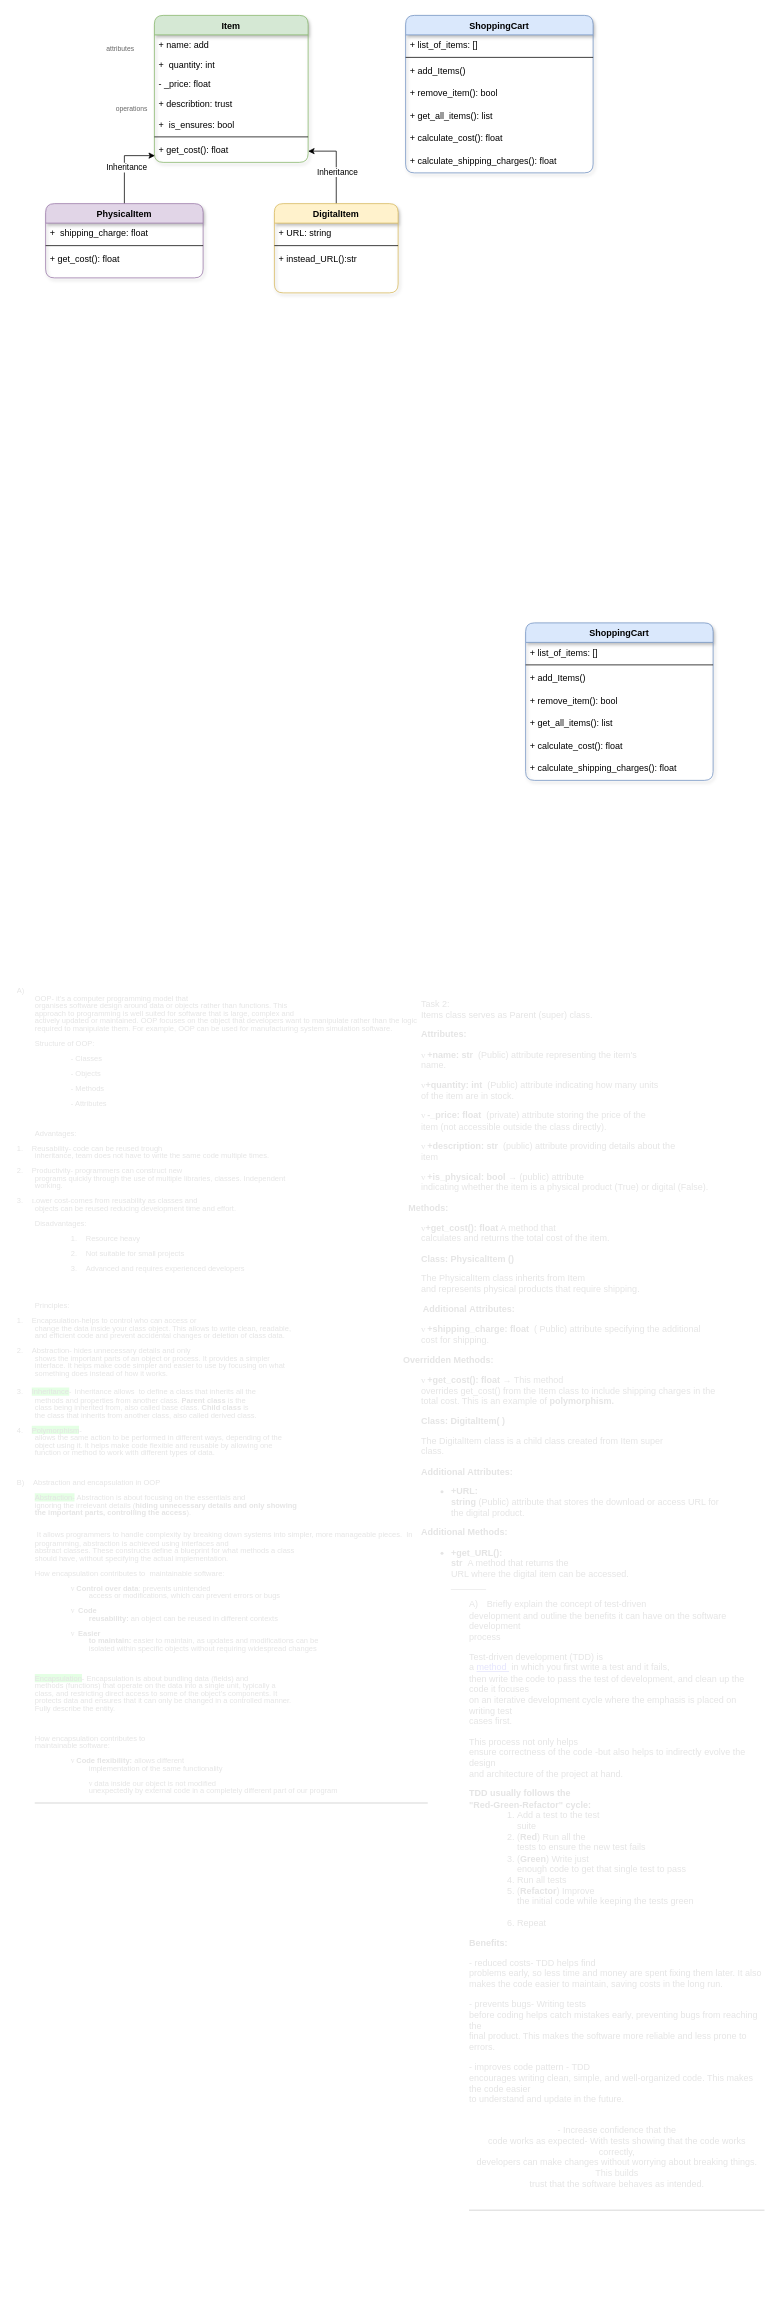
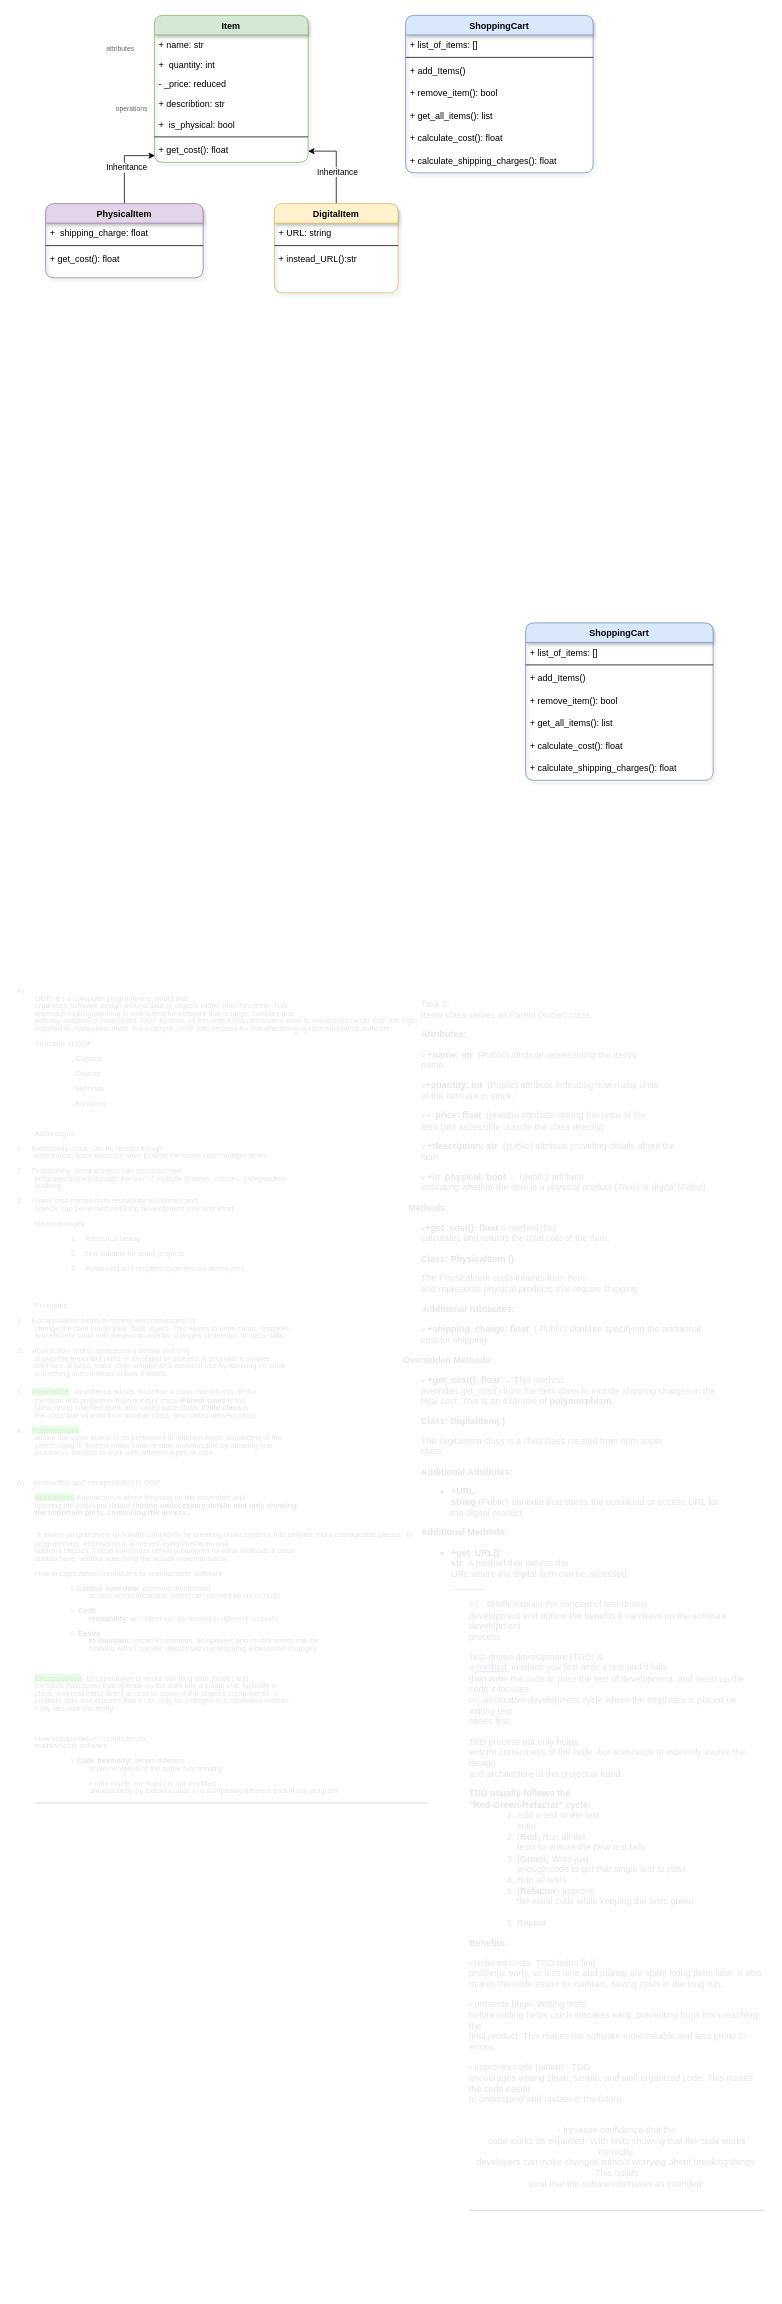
node "+ name: add": label "+ name: add" -> "+ name: str"
node "- _price: float": label "- _price: float" -> "- _price: reduced"
node "+ describtion: trust": label "+ describtion: trust" -> "+ describtion: str"
node "+ is_ensures: bool": label "+ is_ensures: bool" -> "+ is_physical: bool"
